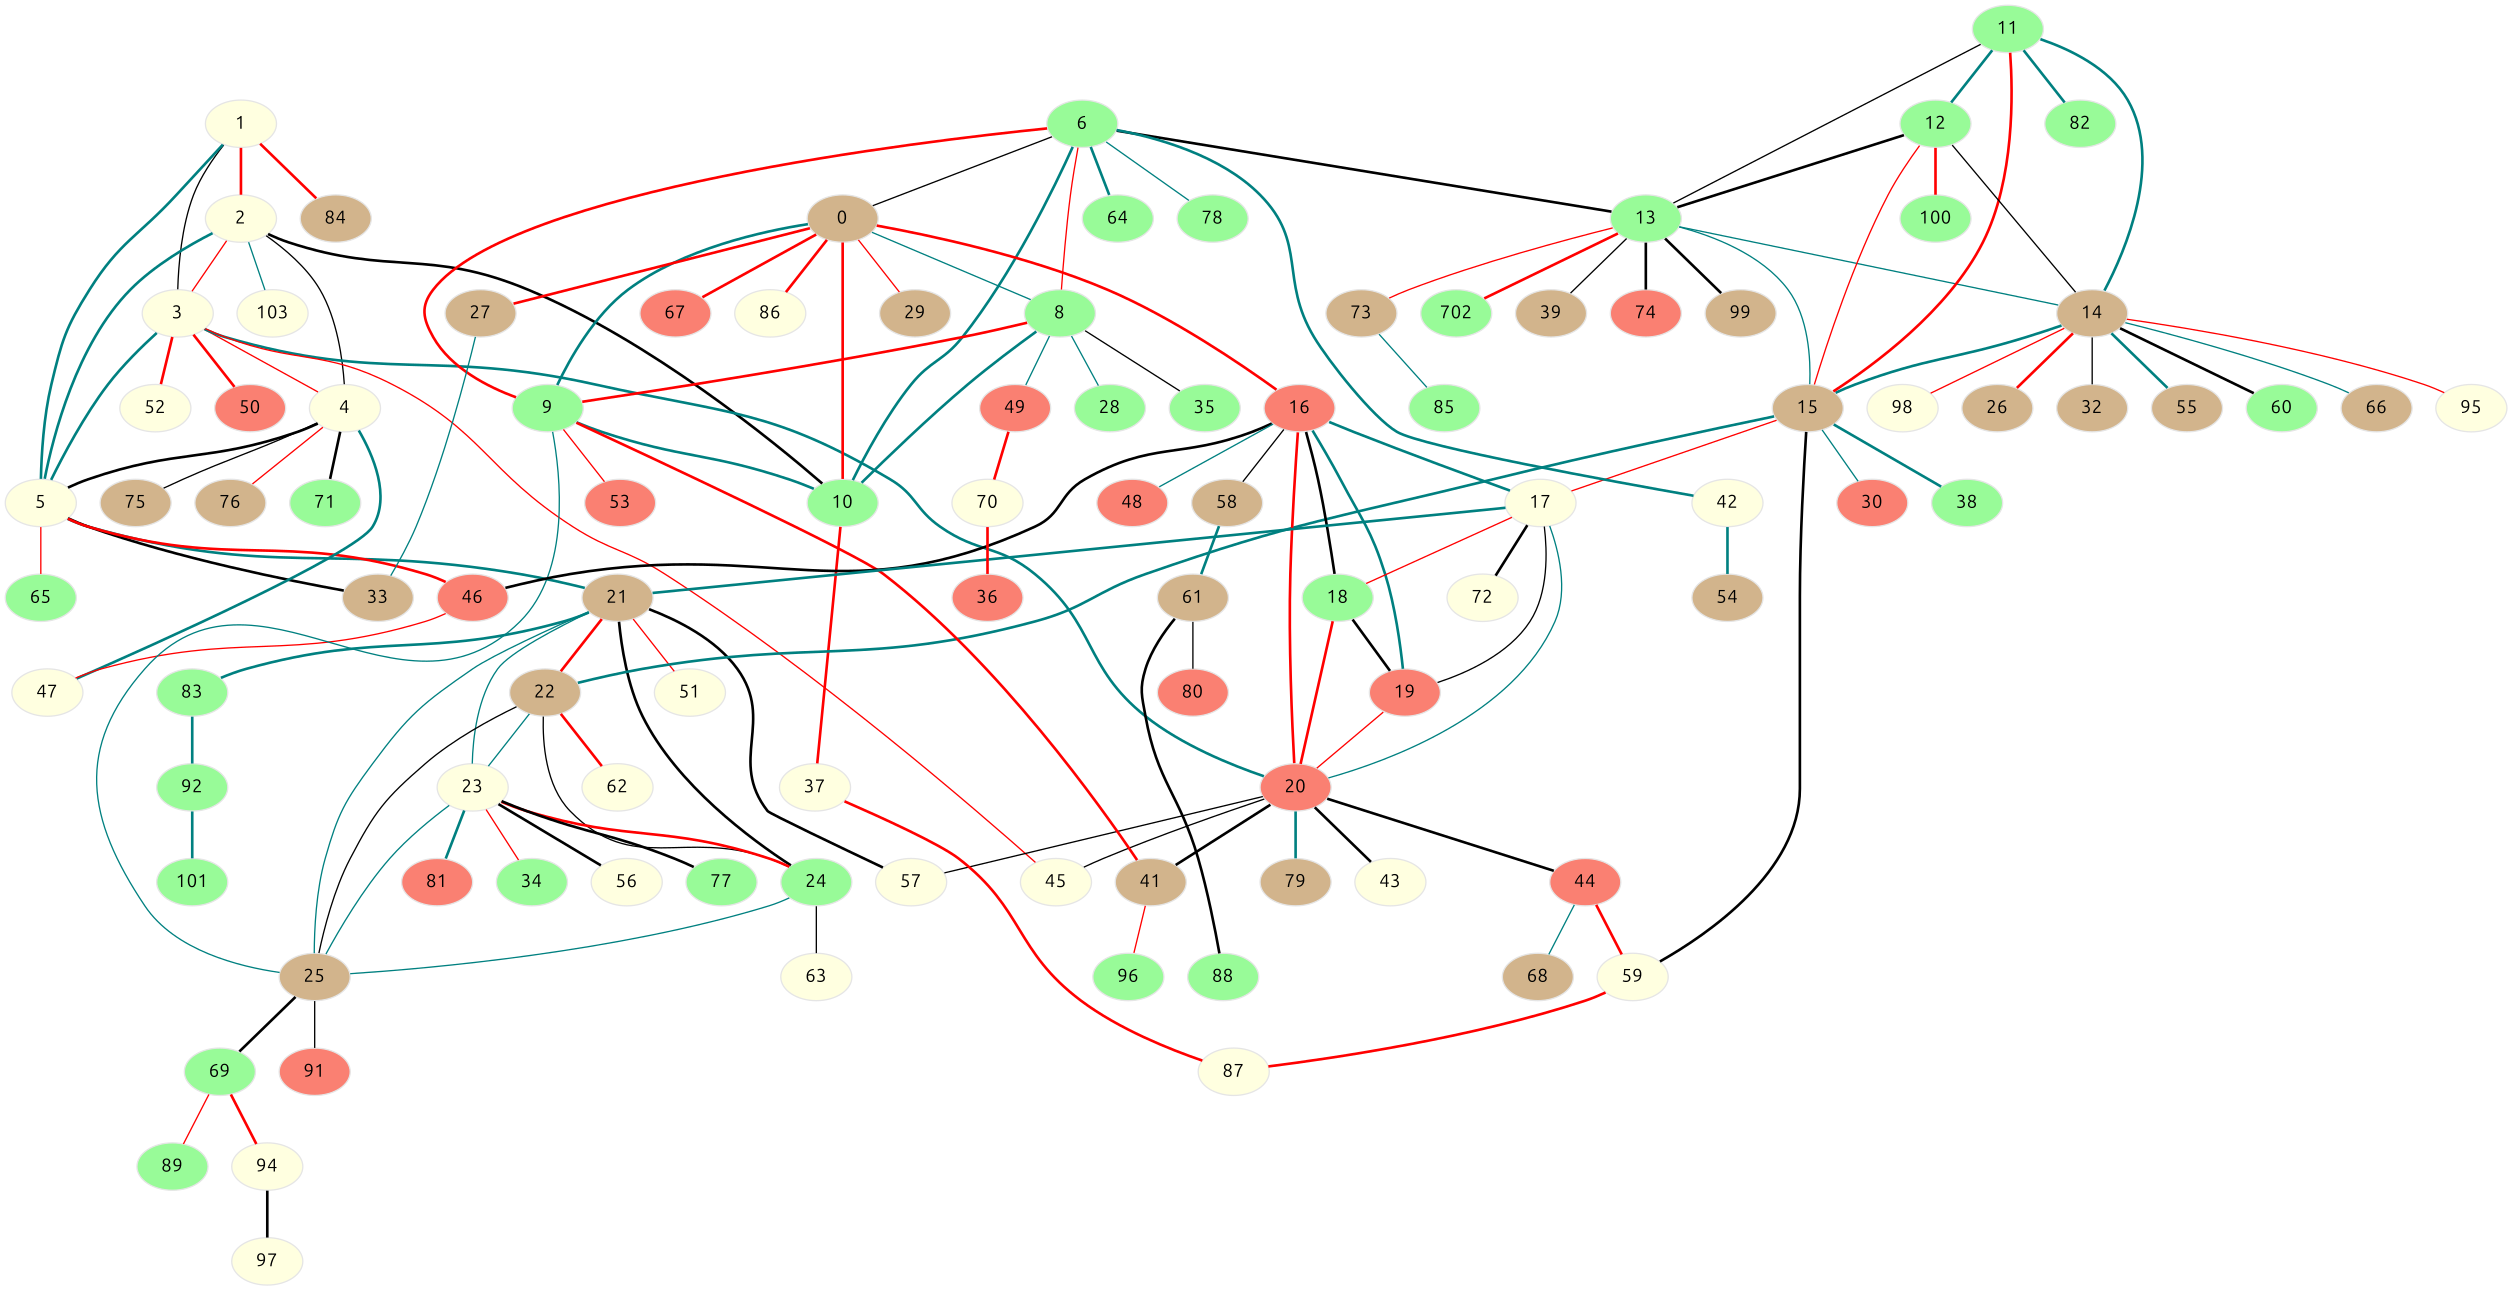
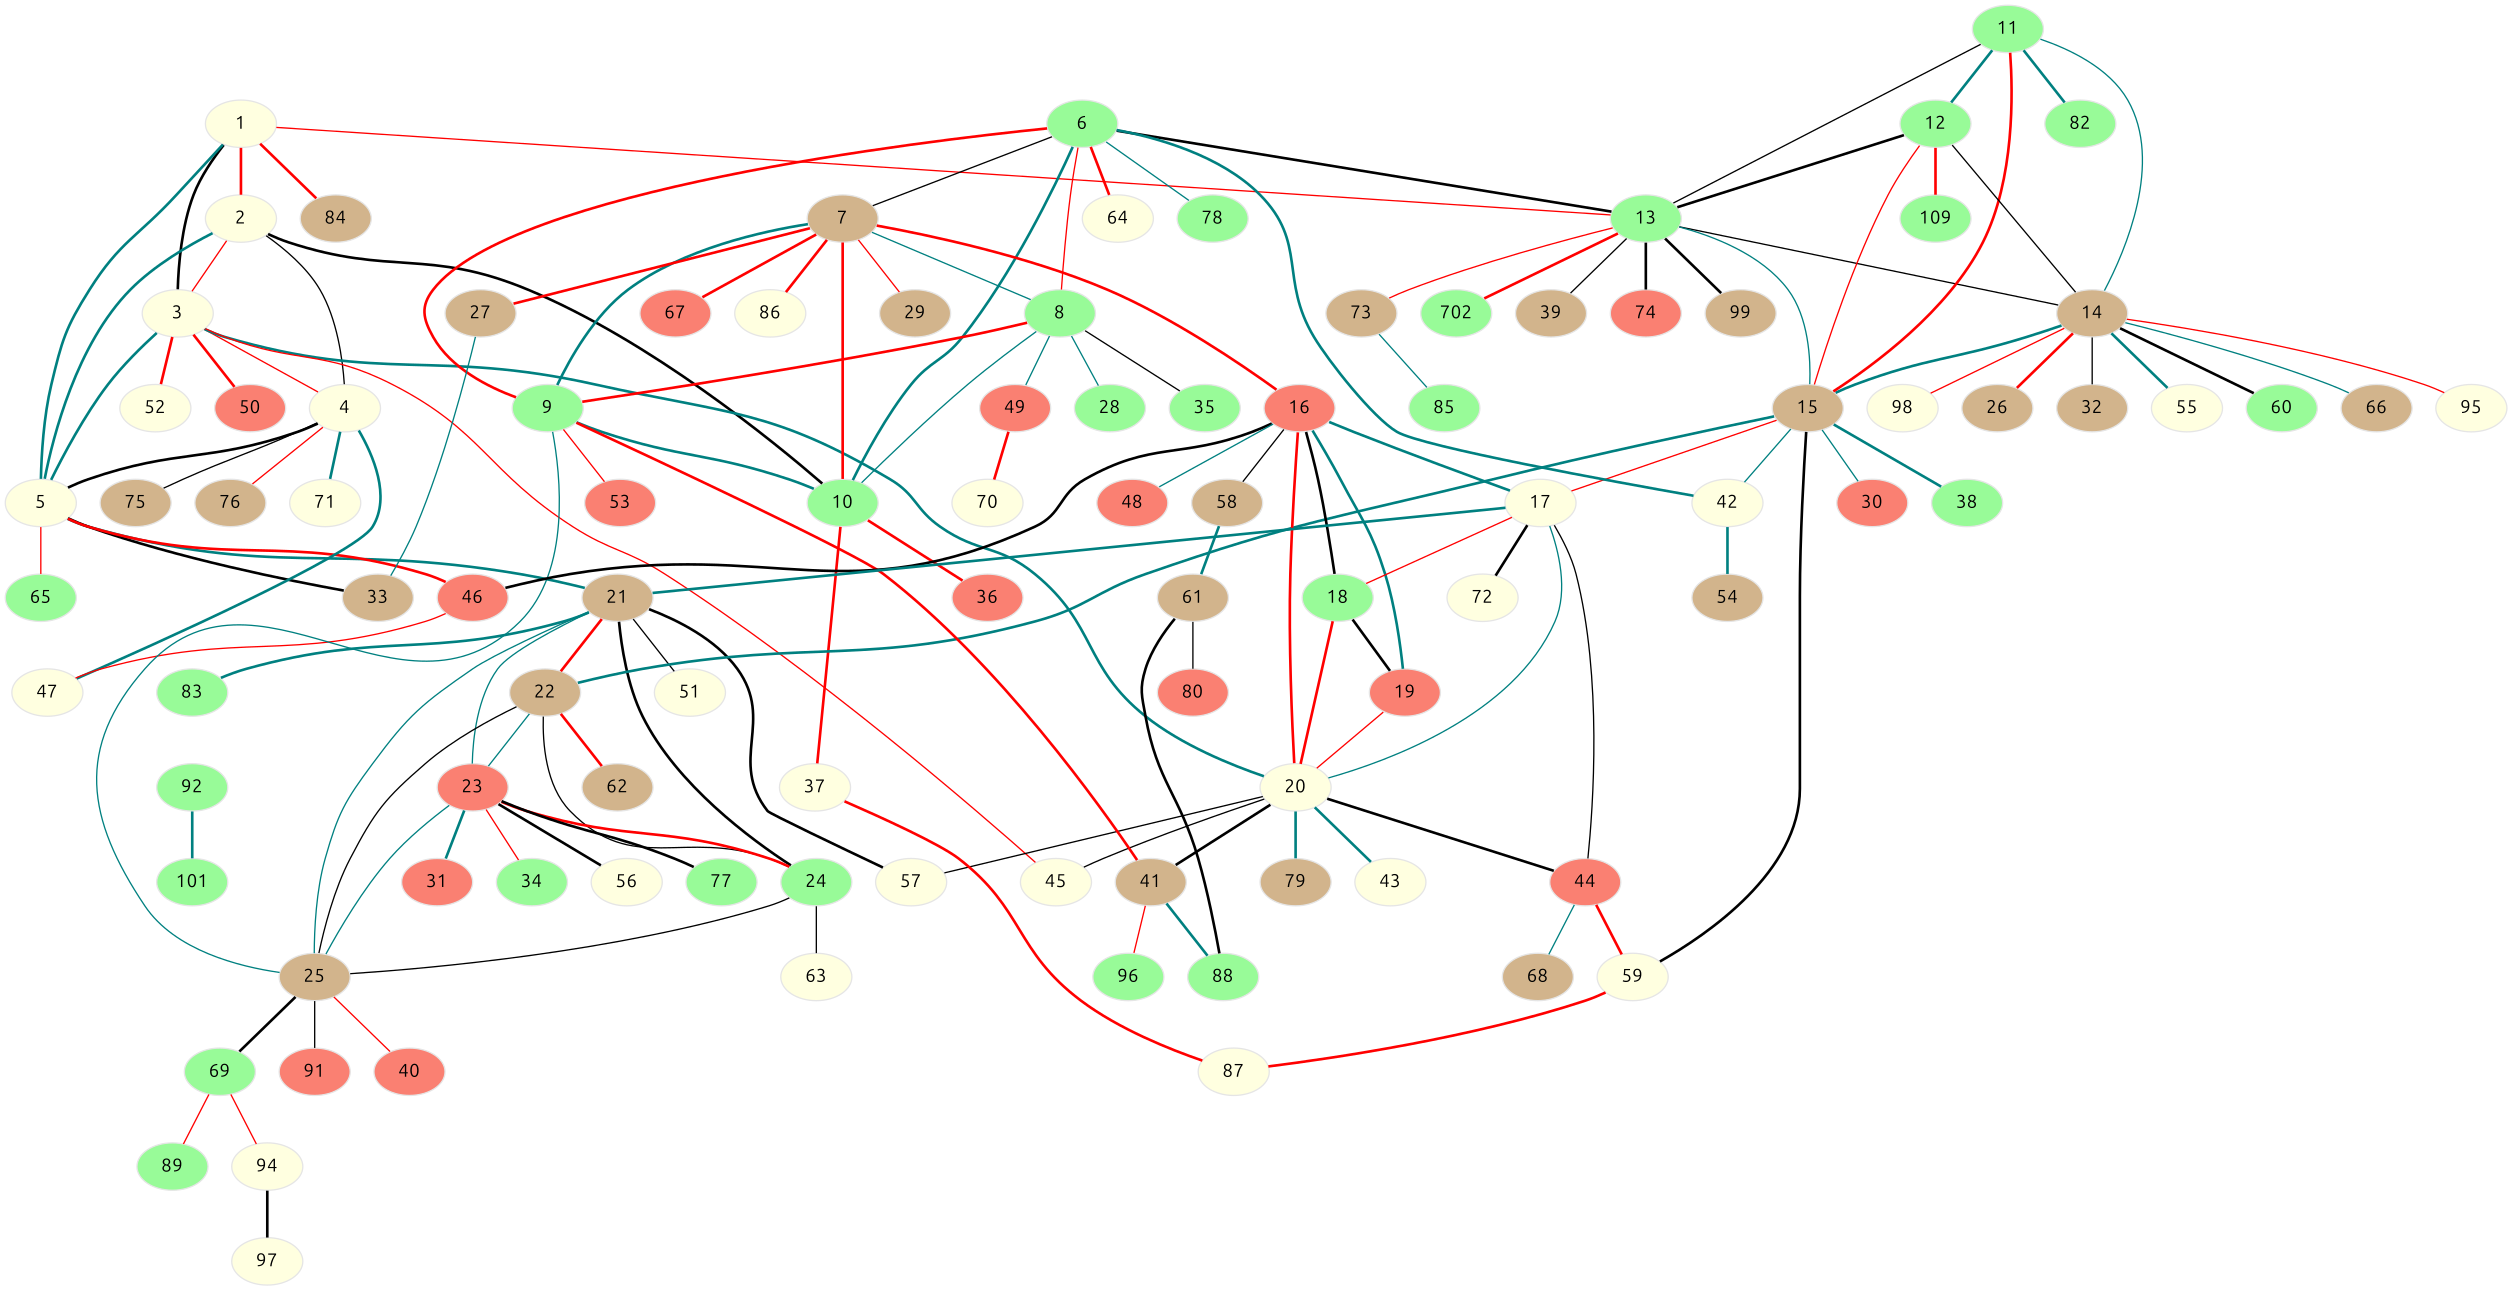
edge "11" -- "14": style bold -> solid
edge "1" -- "13": added
edge "6" -- "64": color teal -> red
edge "1" -- "3": style solid -> bold
node "0": label "0" -> "7"
node "64": fillcolor palegreen -> lightyellow
node "100": label "100" -> "109"
edge "13" -- "14": color teal -> black
node "103": removed
edge "8" -- "10": style bold -> solid
node "55": fillcolor tan -> lightyellow
edge "4" -- "71": color black -> teal
edge "15" -- "42": added
node "71": fillcolor palegreen -> lightyellow
edge "70" -- "36": now "10" -- "36"
edge "17" -- "19": now "17" -- "44"
edge "21" -- "51": color red -> black
edge "83" -- "92": removed
node "23": fillcolor lightyellow -> salmon
node "62": fillcolor lightyellow -> tan
node "20": fillcolor salmon -> lightyellow
edge "20" -- "43": color black -> teal
node "81": label "81" -> "31"
edge "41" -- "88": added
edge "24" -- "25": color teal -> black
node "40": added
edge "69" -- "94": style bold -> solid
